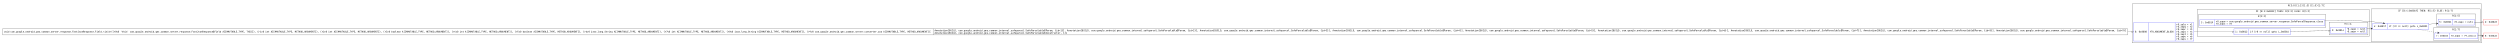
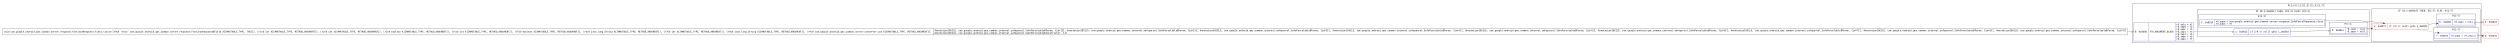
node "4: 0x001f": color blue -> red
